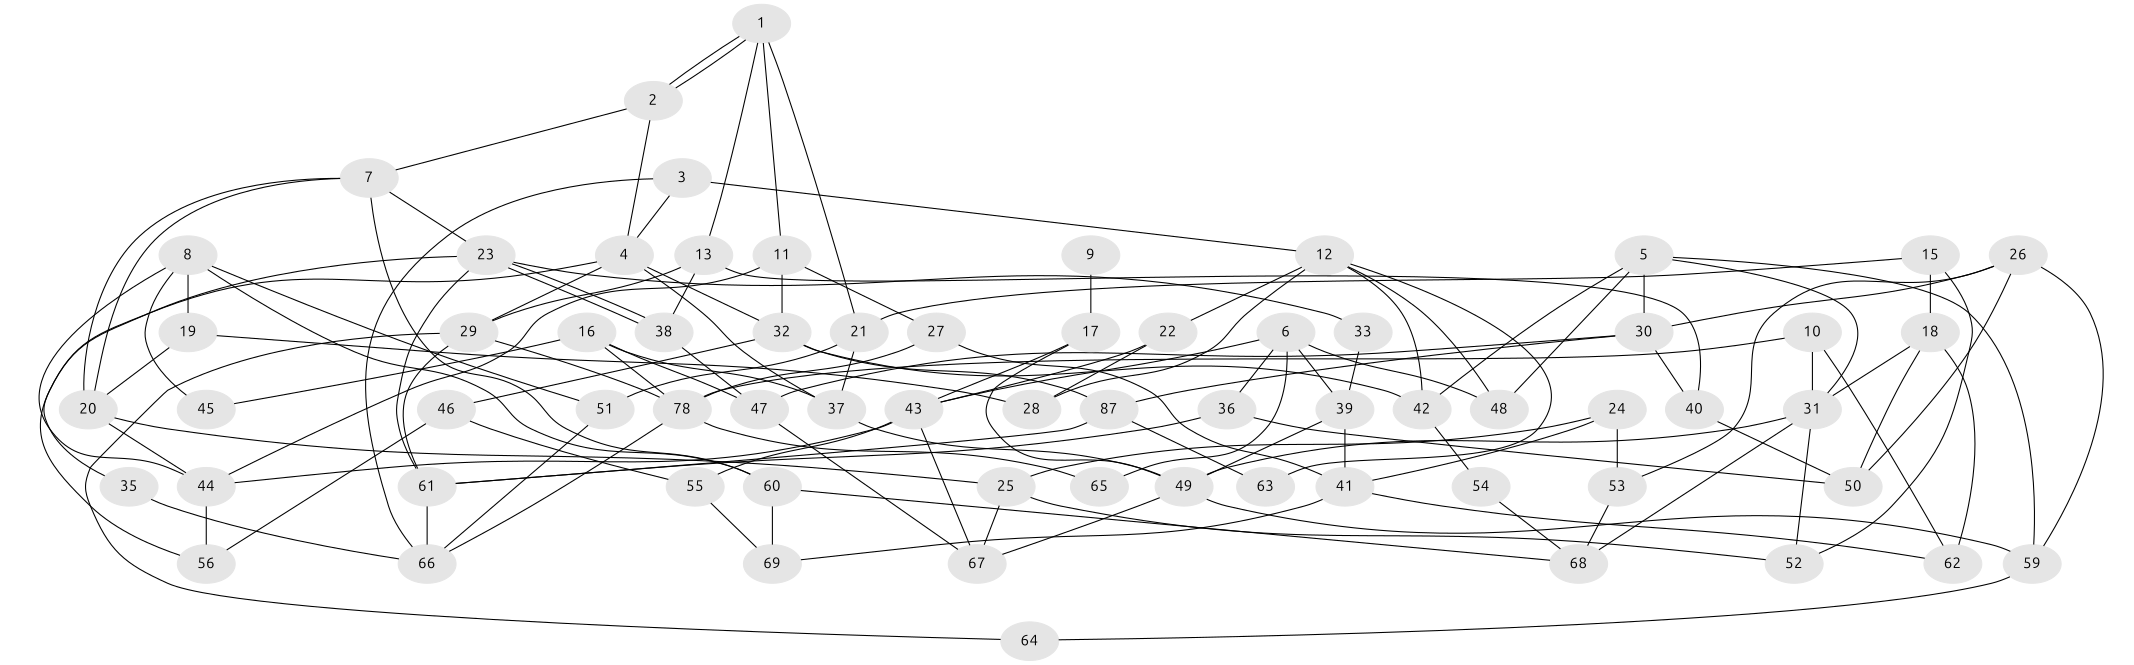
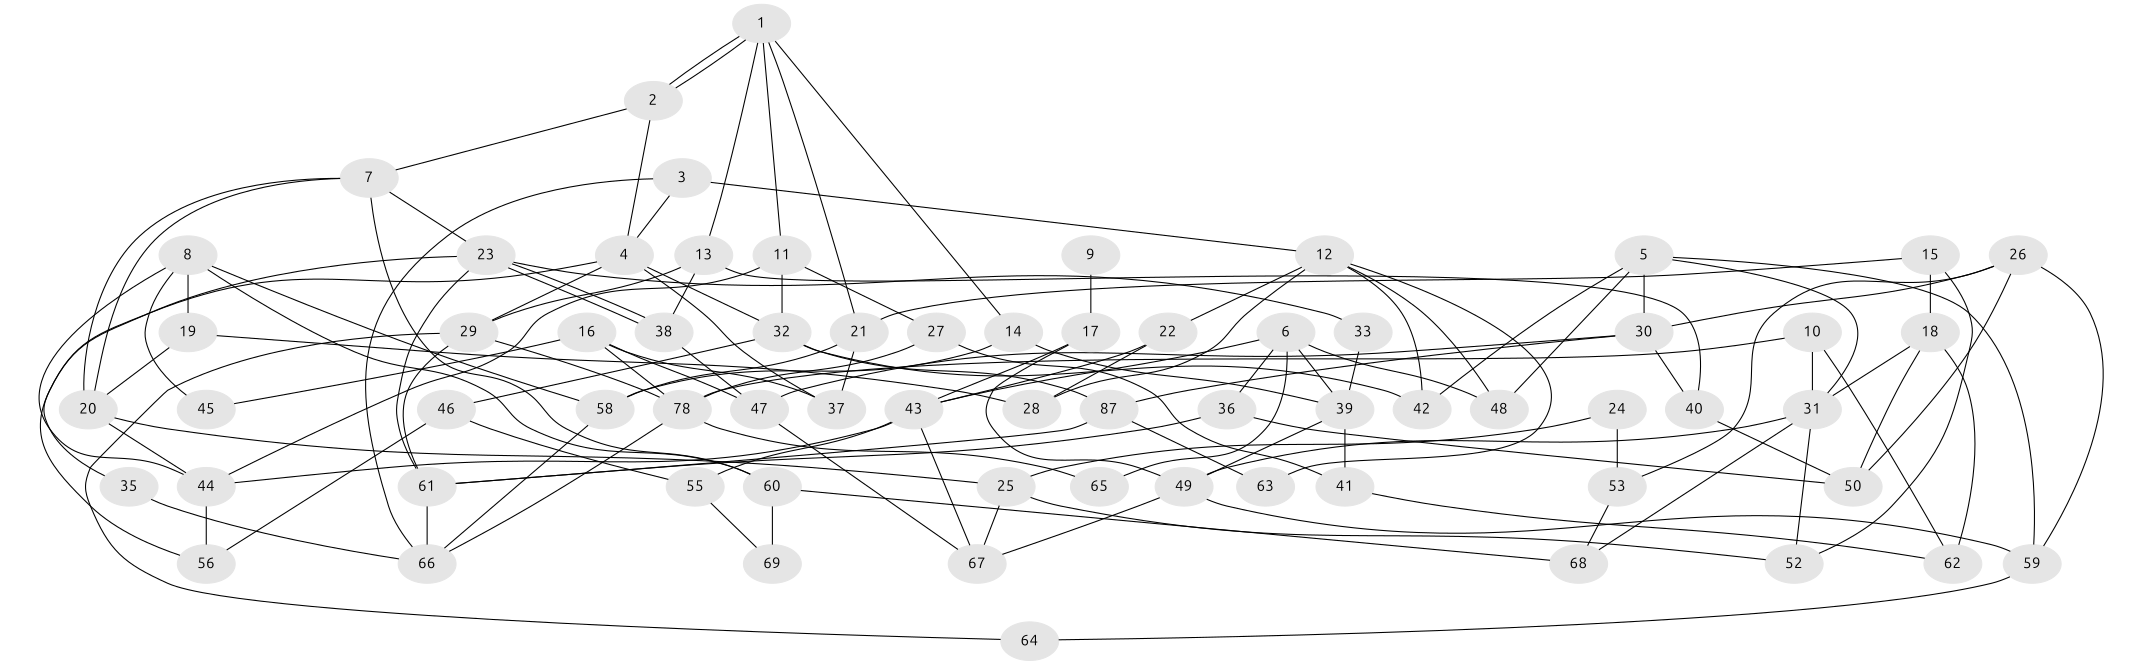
node "14": added
node "51": label "51" -> "58"
edge "37" -- "49": removed
edge "24" -- "41": removed
node "54": removed
edge "41" -- "69": removed
